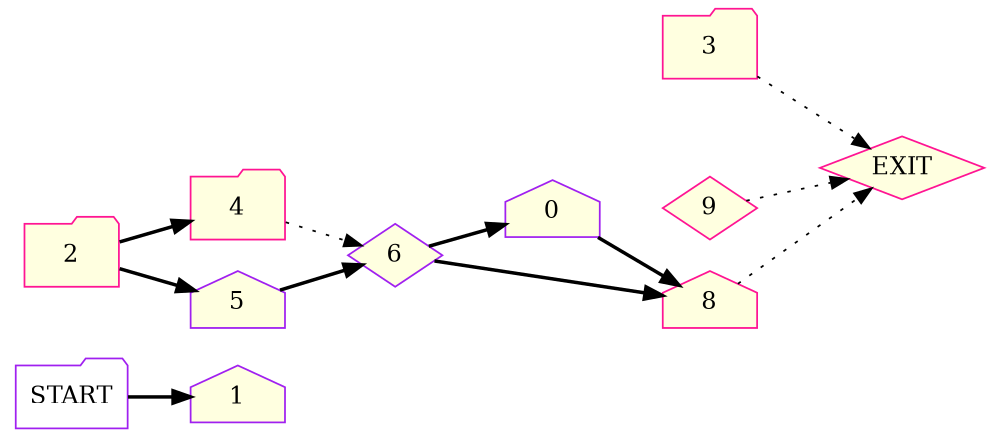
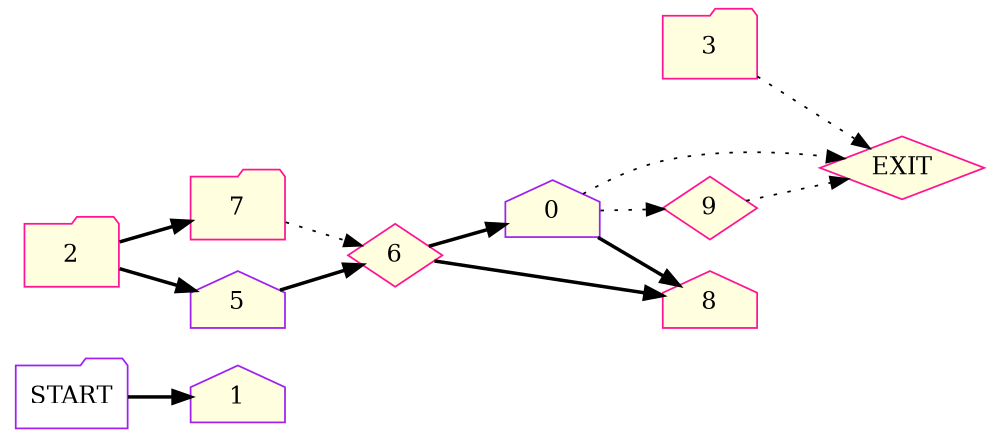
node "4": label "4" -> "7"
edge "0" -> "9": added
edge "8" -> "EXIT": now "0" -> "EXIT"
node "6": color purple -> deeppink
